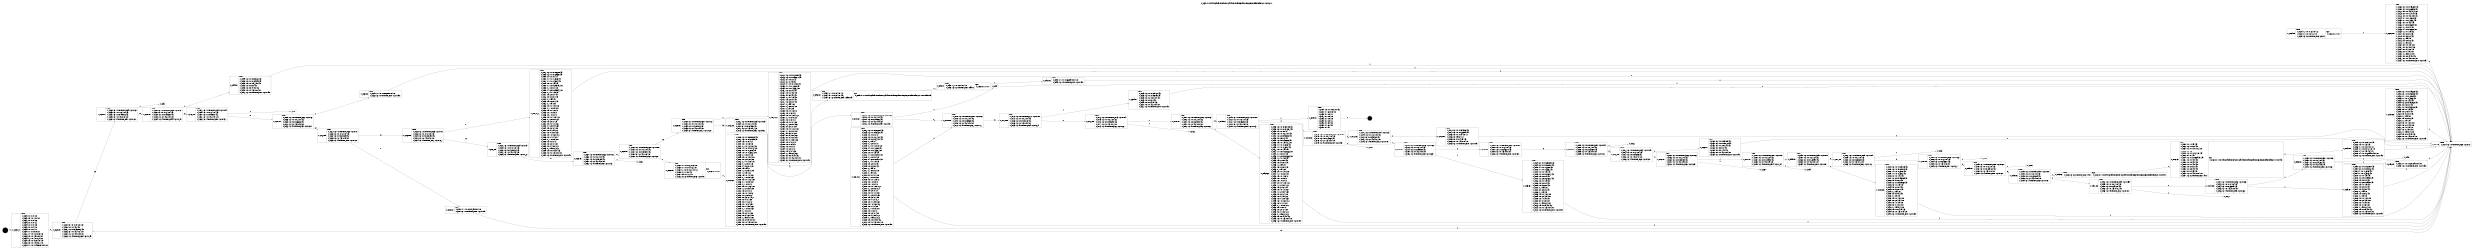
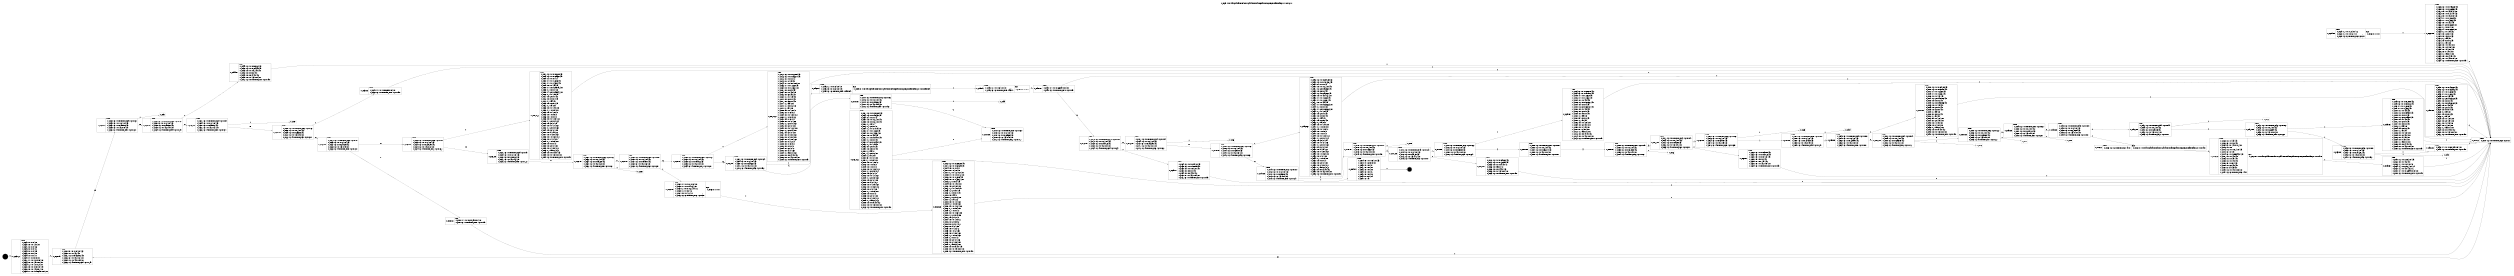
edge "0x401ee7" -> "0x402178 [5]": now "0x401b6f [153]" -> "0x402178 [5]"
edge "0x40172c [28]" -> "0x401748 [28]": now "0x401edb [12]" -> "0x401748 [28]"
